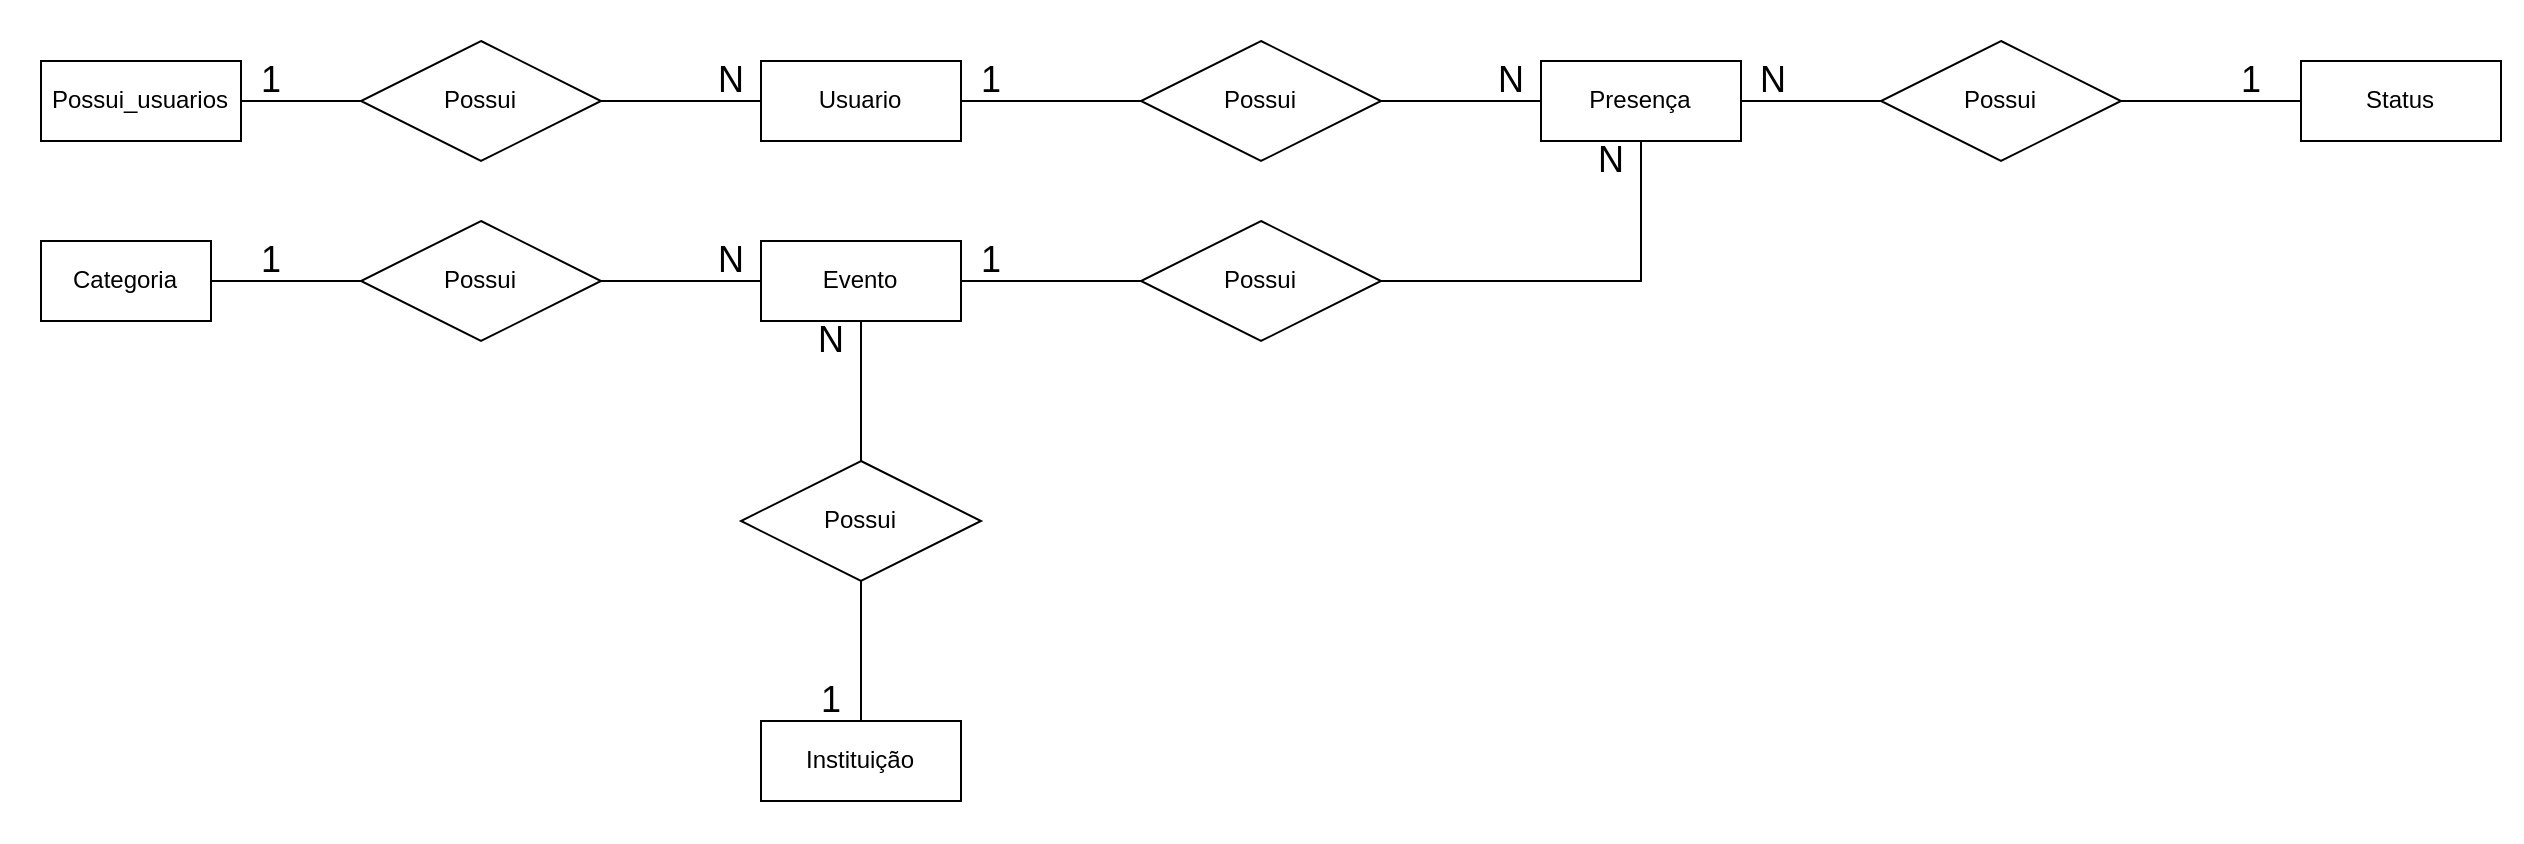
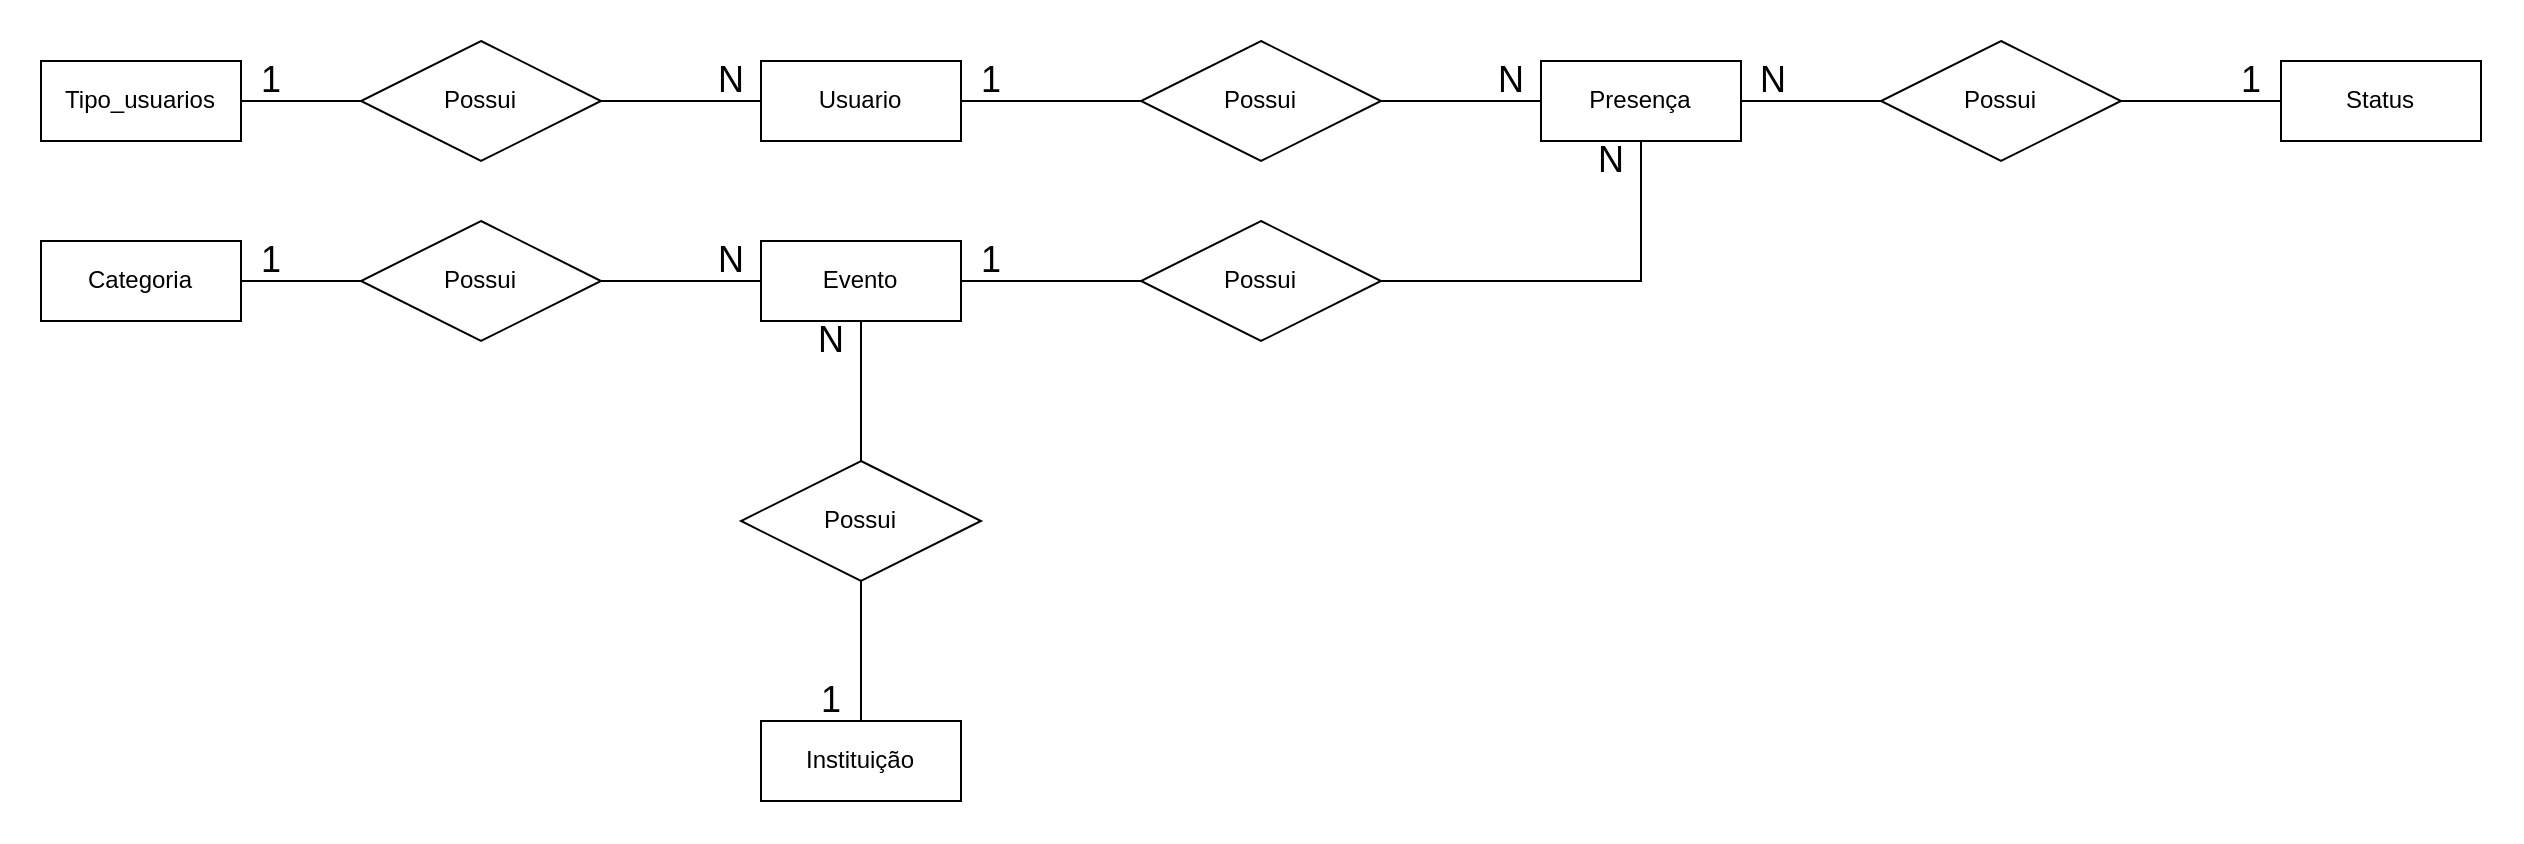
node "Possui_usuarios": label "Possui_usuarios" -> "Tipo_usuarios"
node "Status": moved (2401, 101) -> (2381, 101)
node "Categoria": size 170x80 -> 200x80
